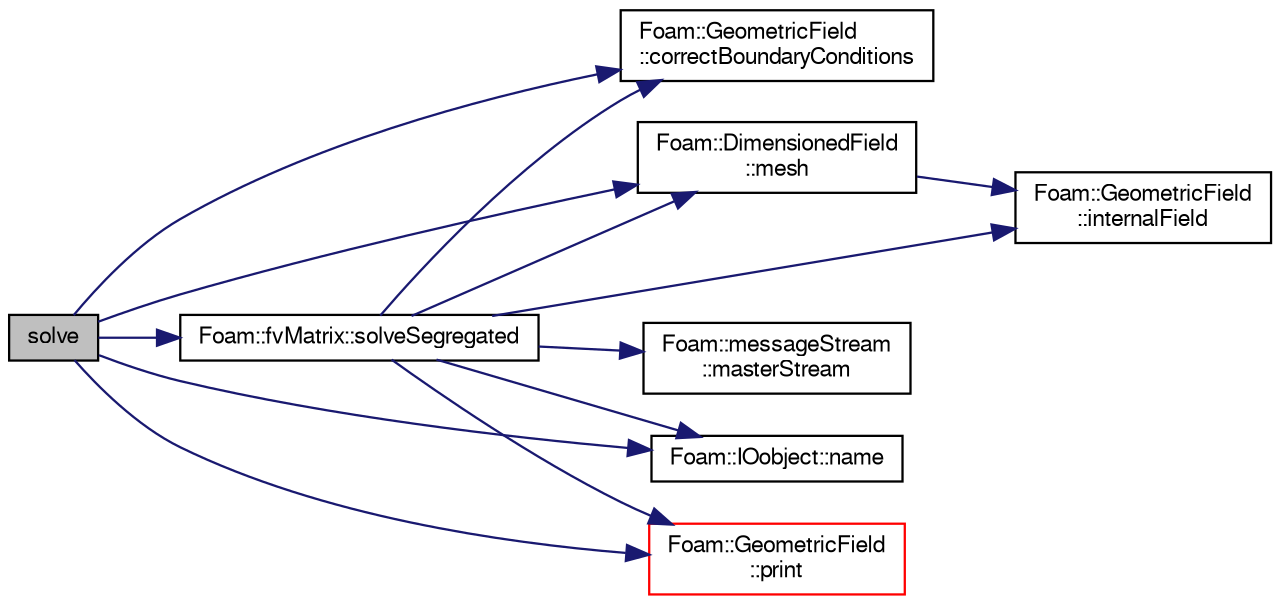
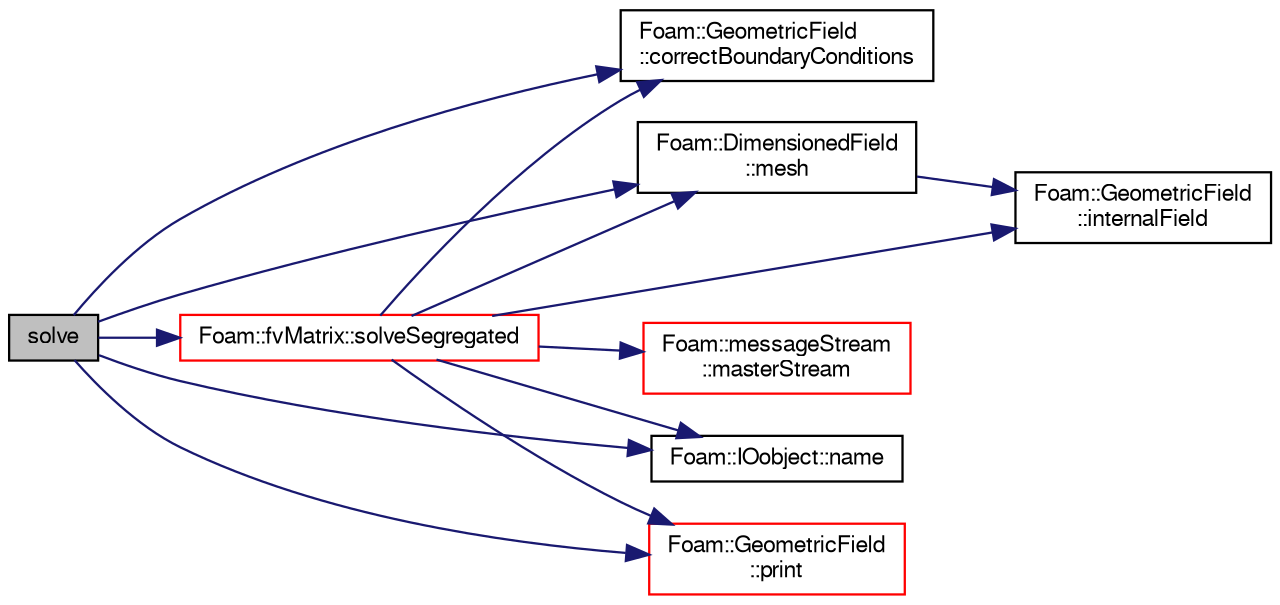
node "Foam::fvMatrix::solveSegregated": color black -> red
node "Foam::messageStream ::masterStream": color black -> red
